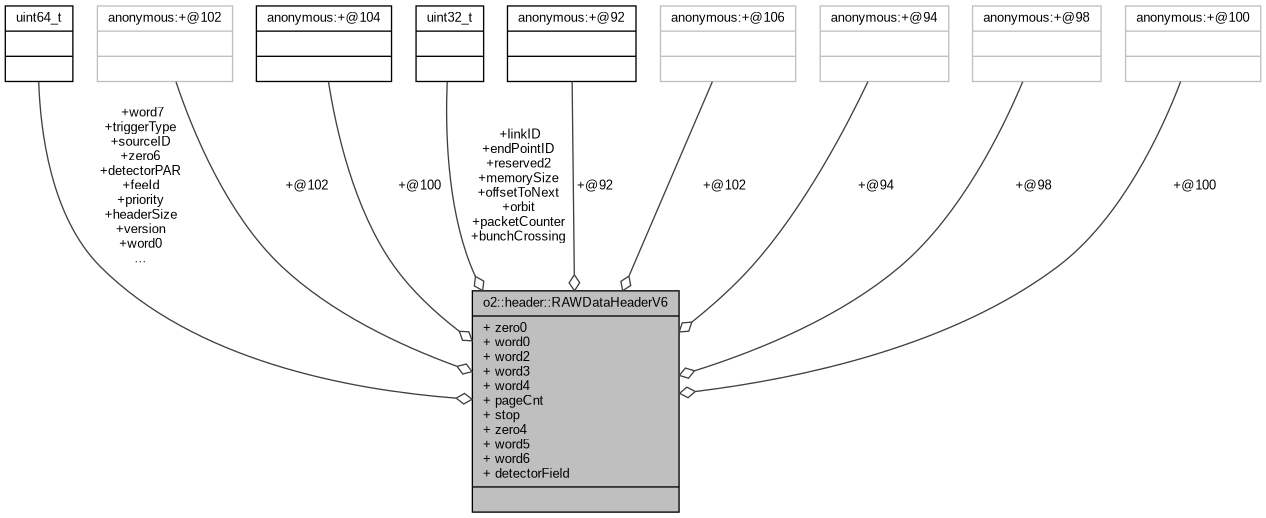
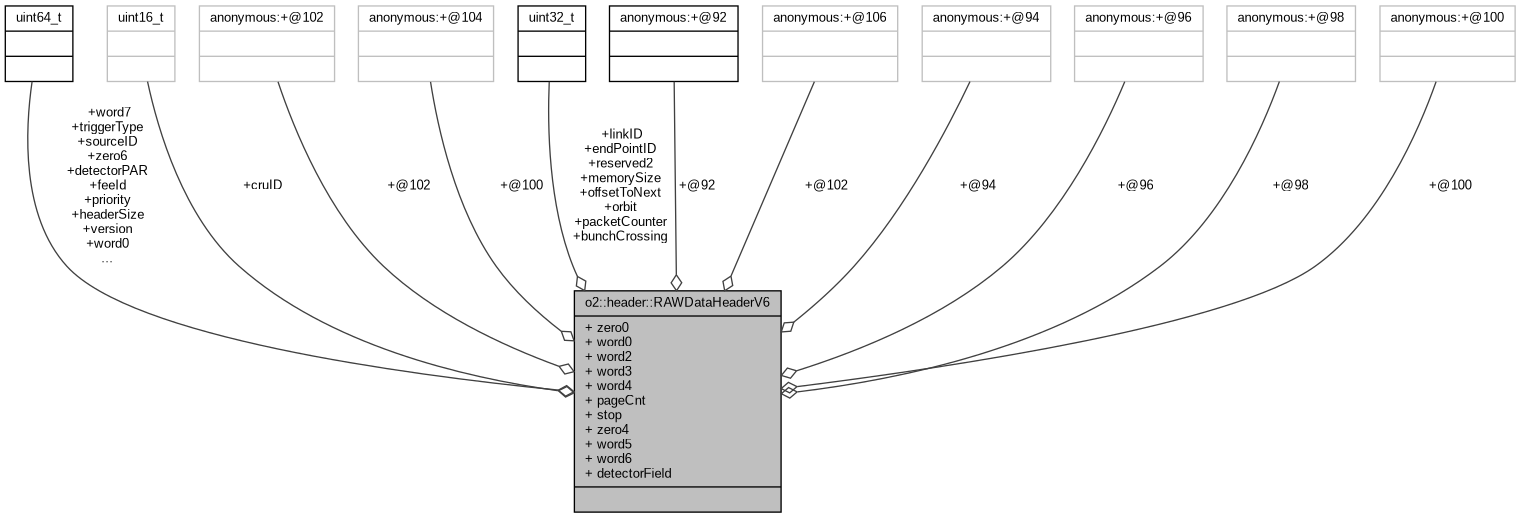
node "uint16_t": added
node "anonymous:+@104": color black -> grey75
node "anonymous:+@96": added
